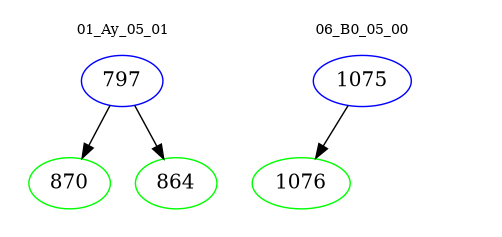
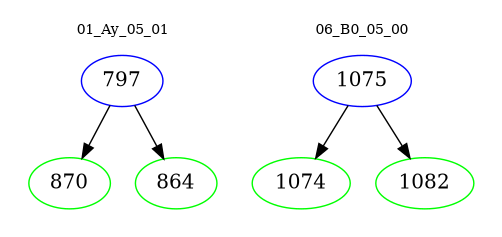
node "1076": label "1076" -> "1074"
node "1082": added
